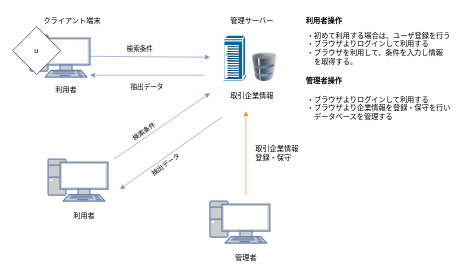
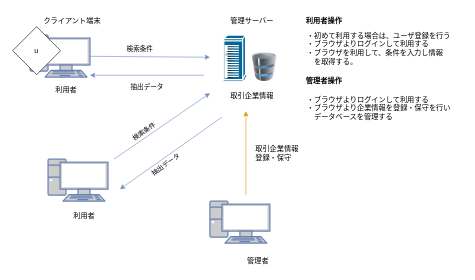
node "管理者": moved (246, 258) -> (258, 261)
